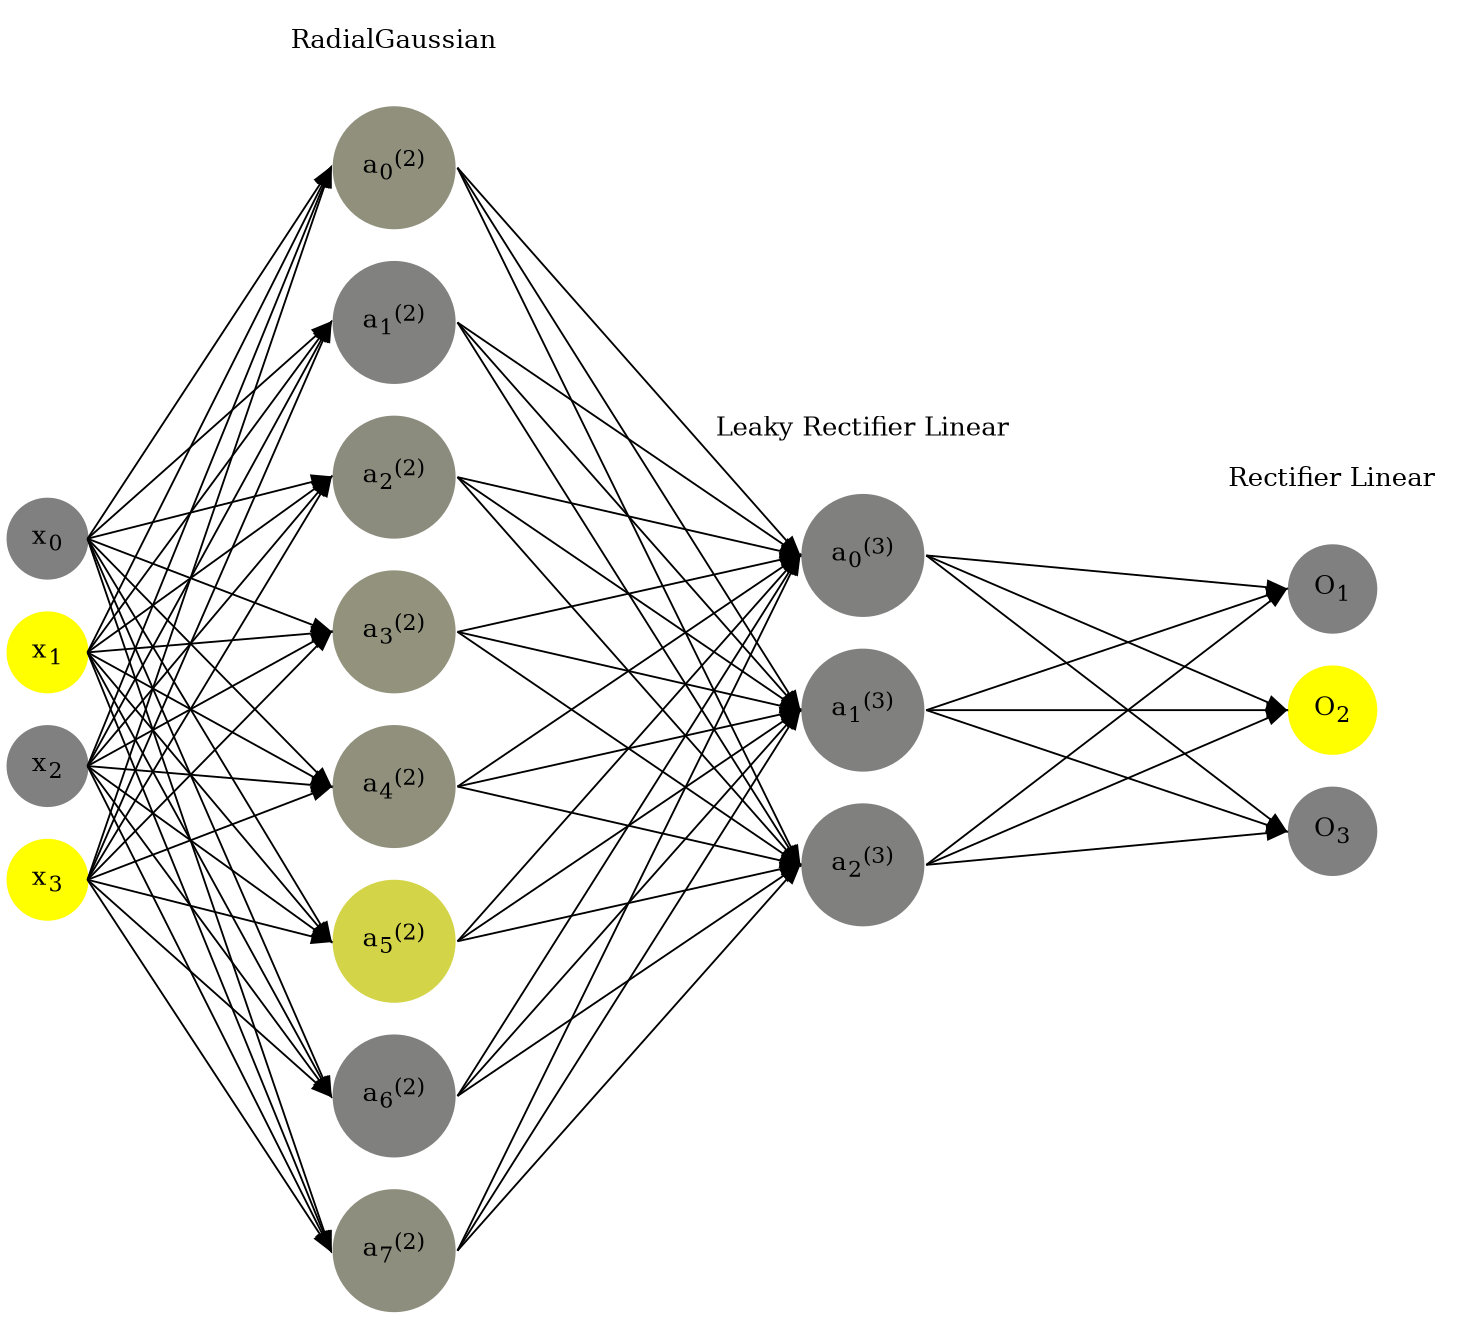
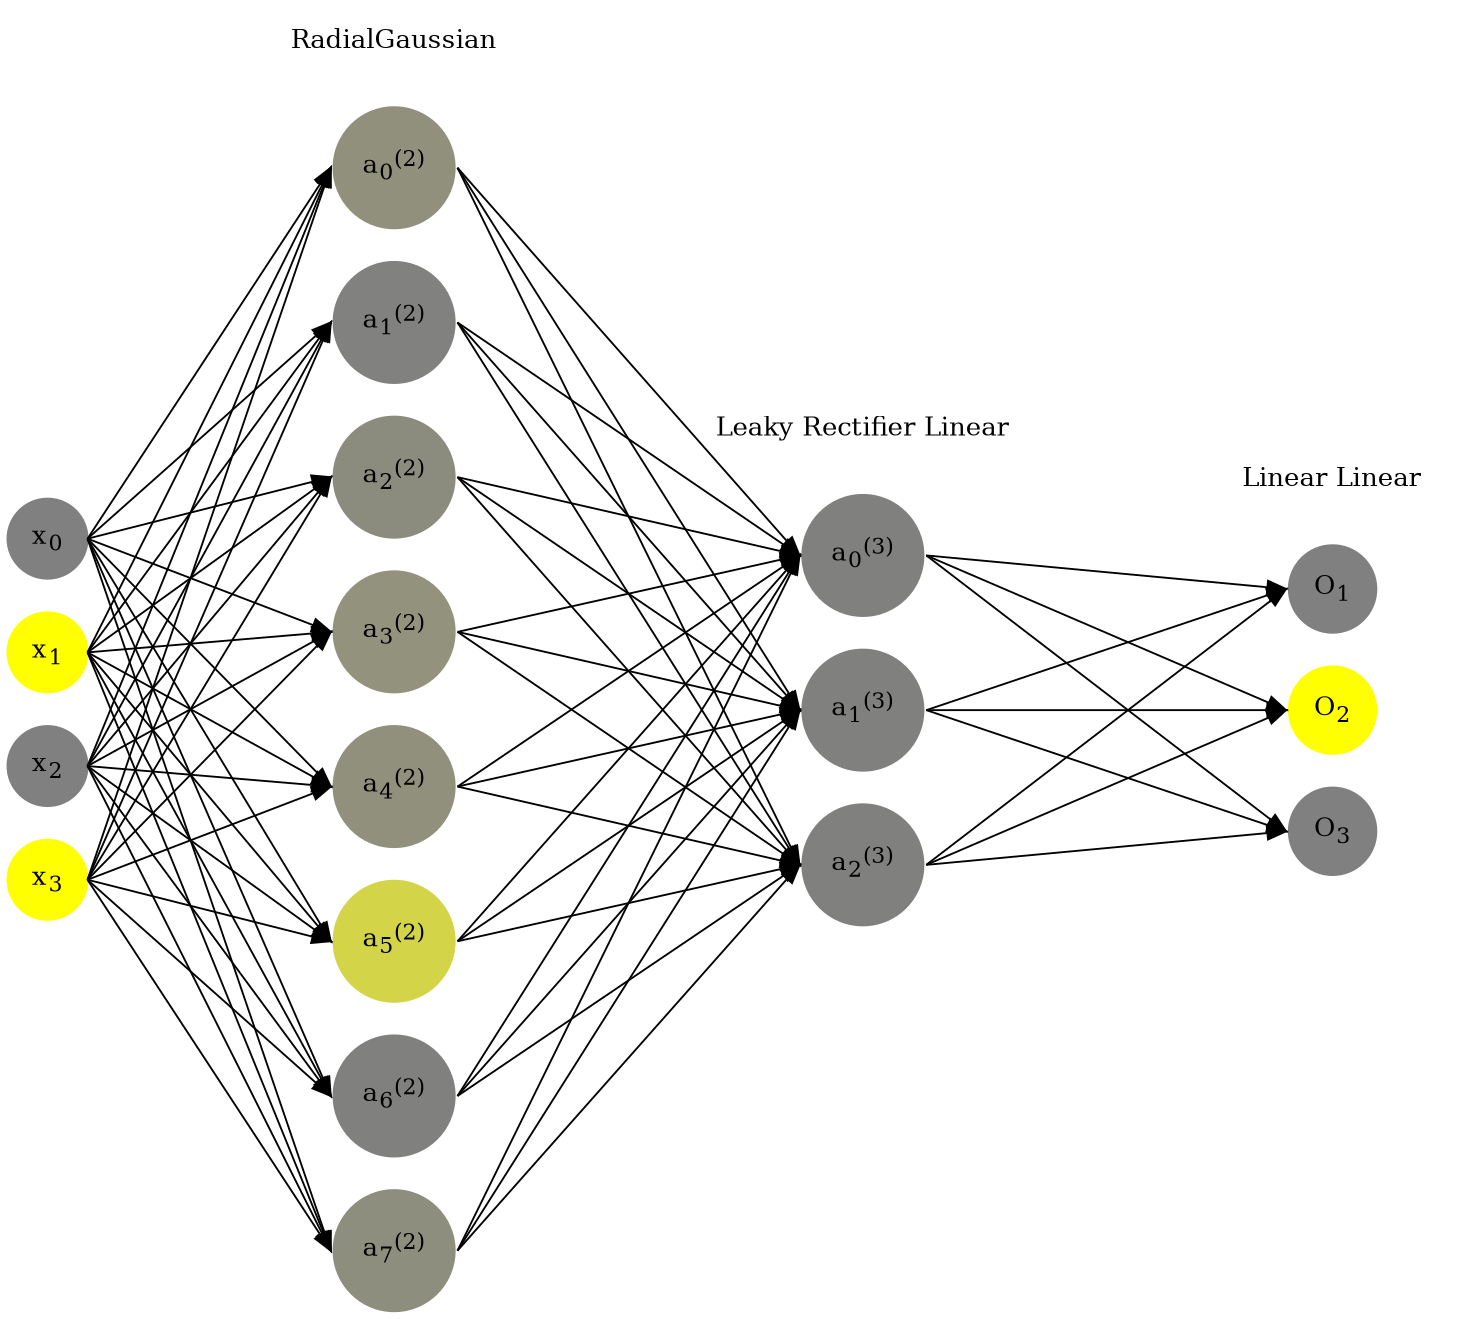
node "Rectifier Linear": label "Rectifier Linear" -> "Linear Linear"
